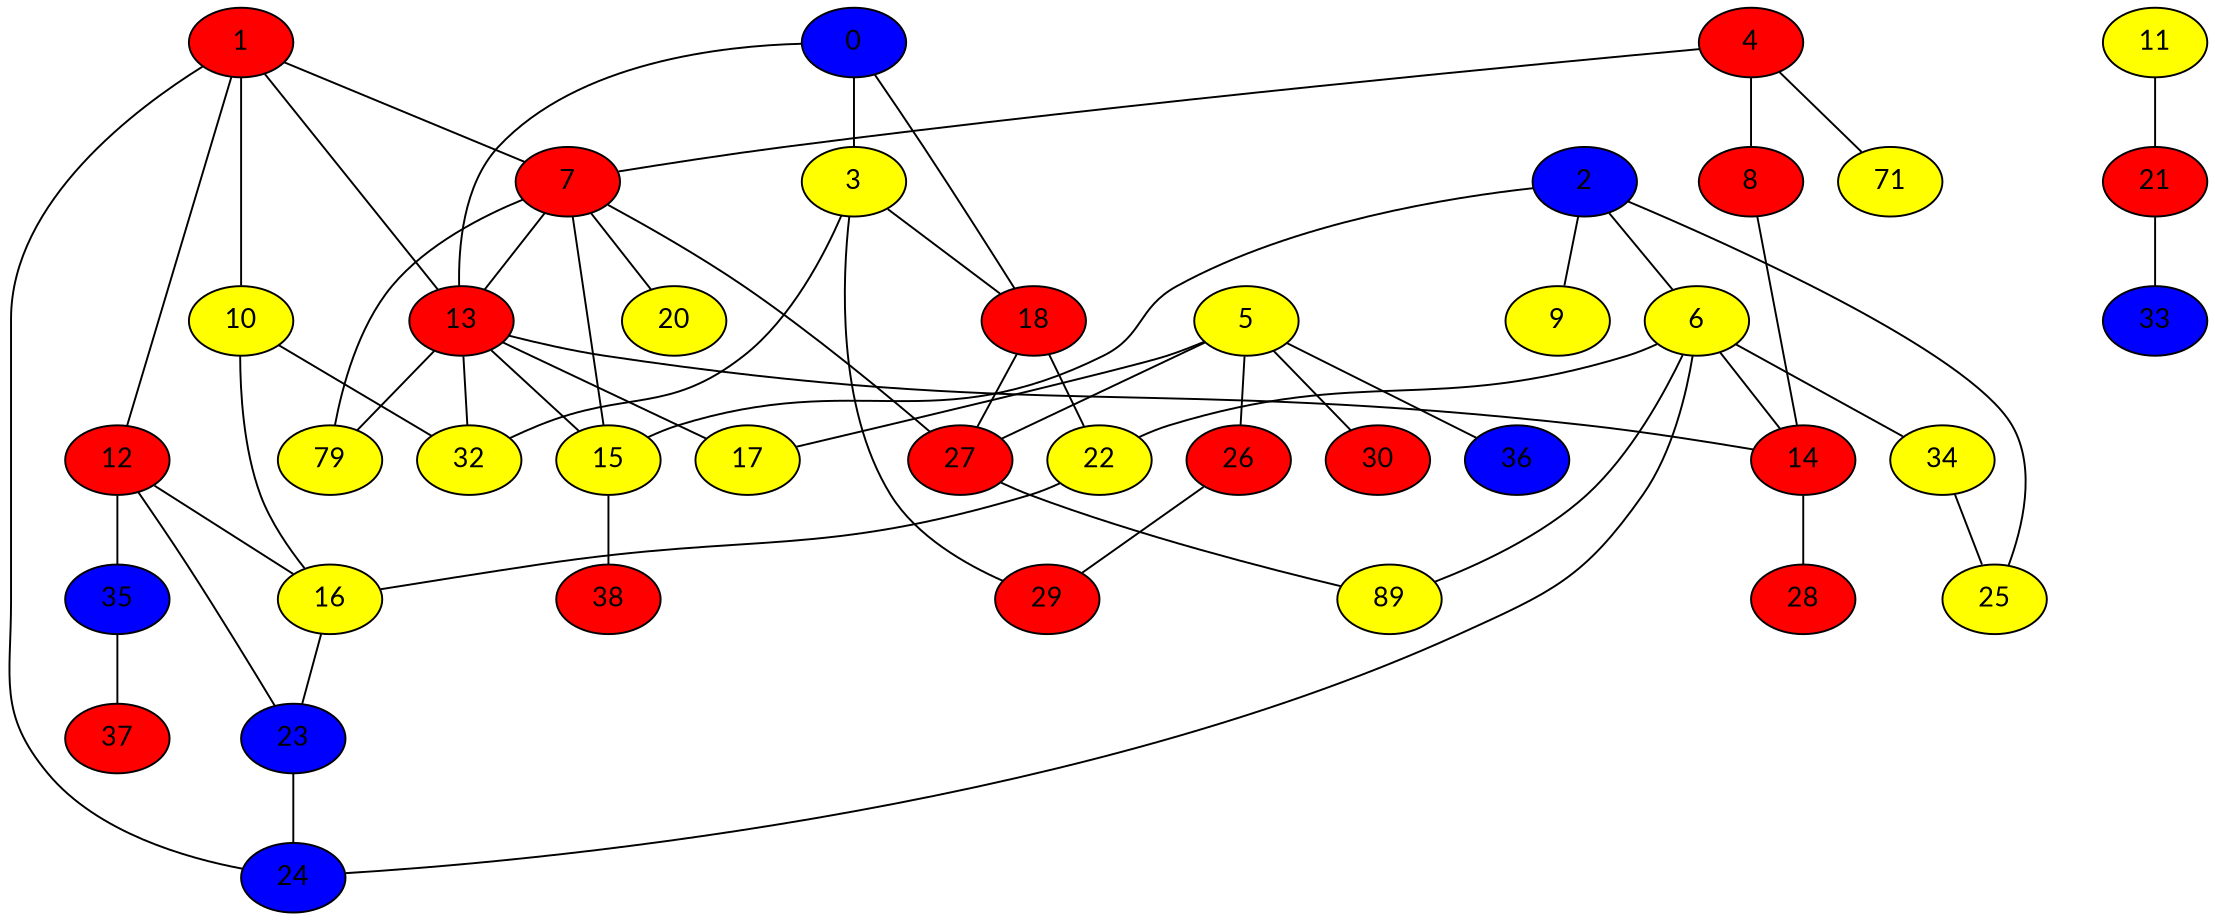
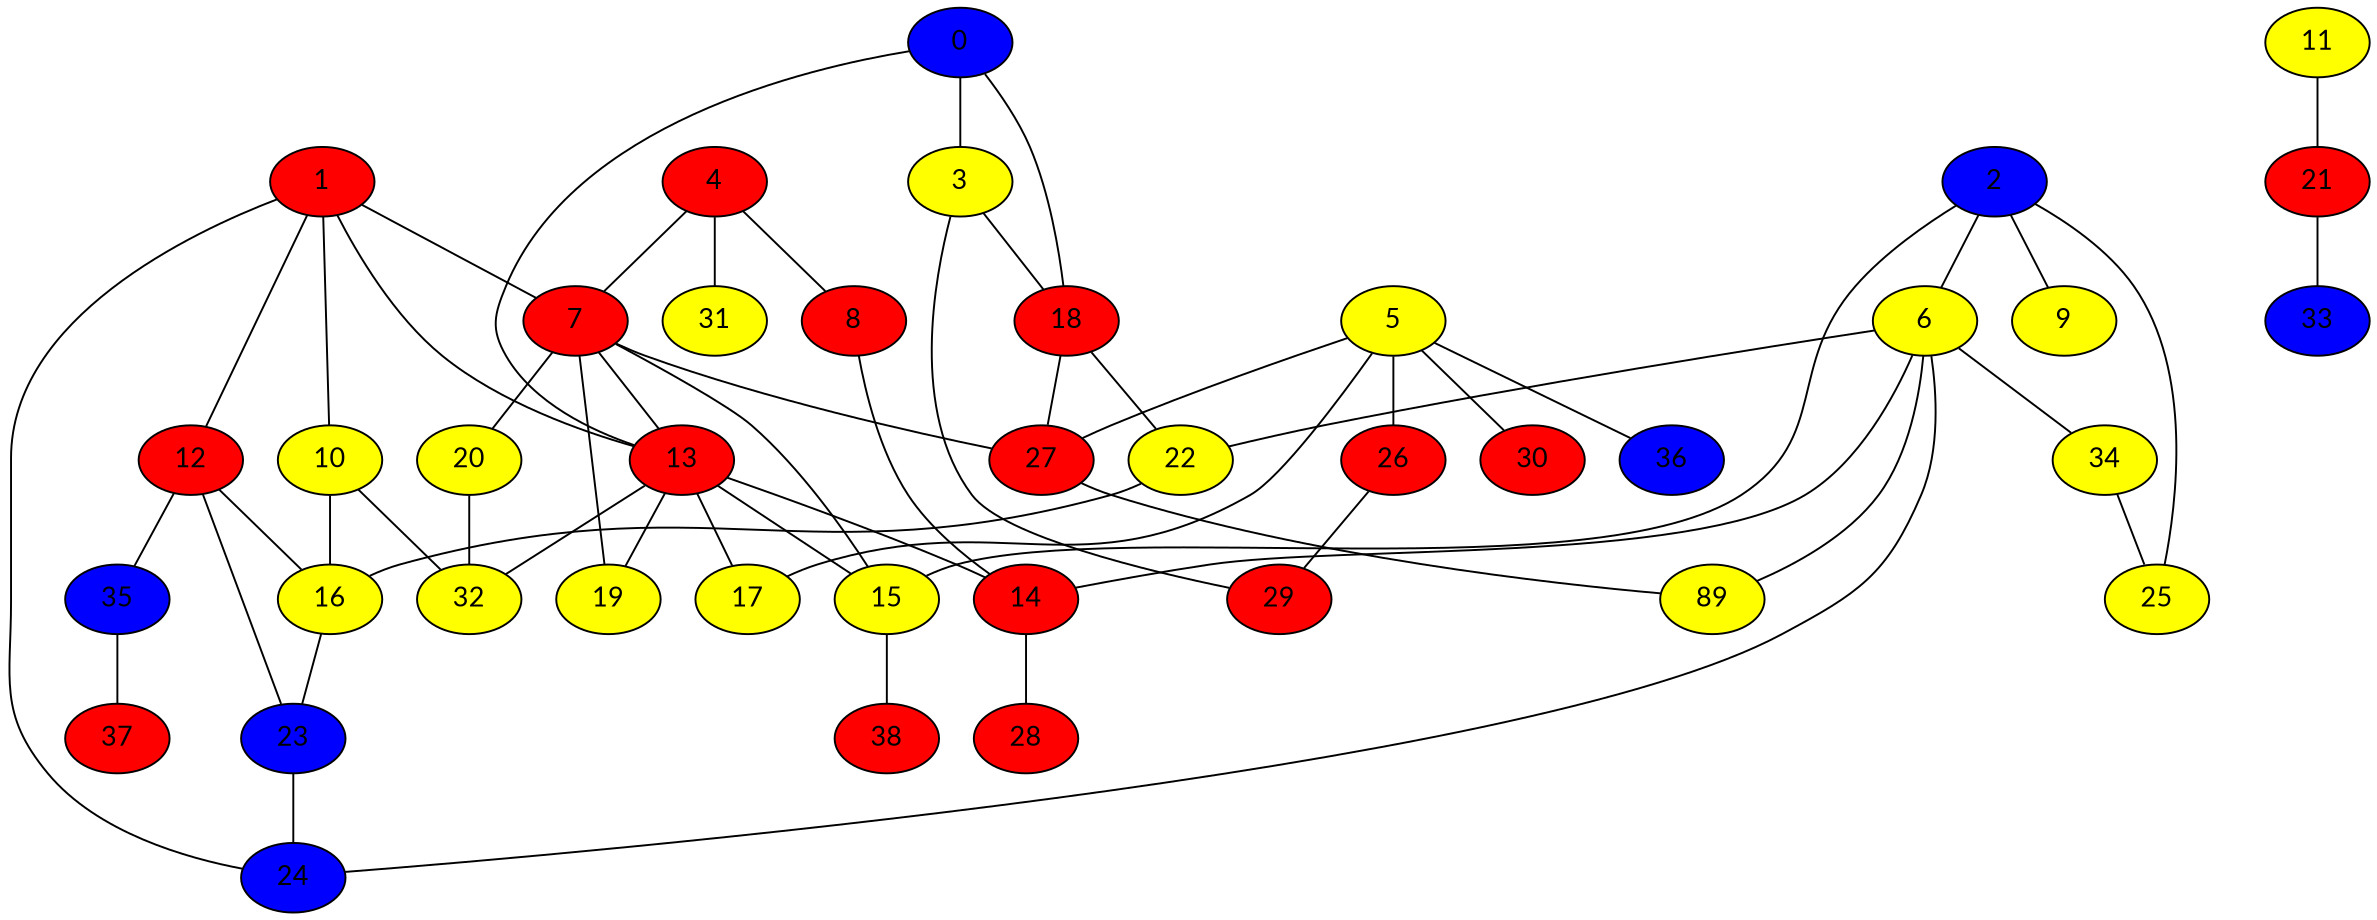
node "71": label "71" -> "31"
edge "3" -- "32": now "20" -- "32"
node "79": label "79" -> "19"
